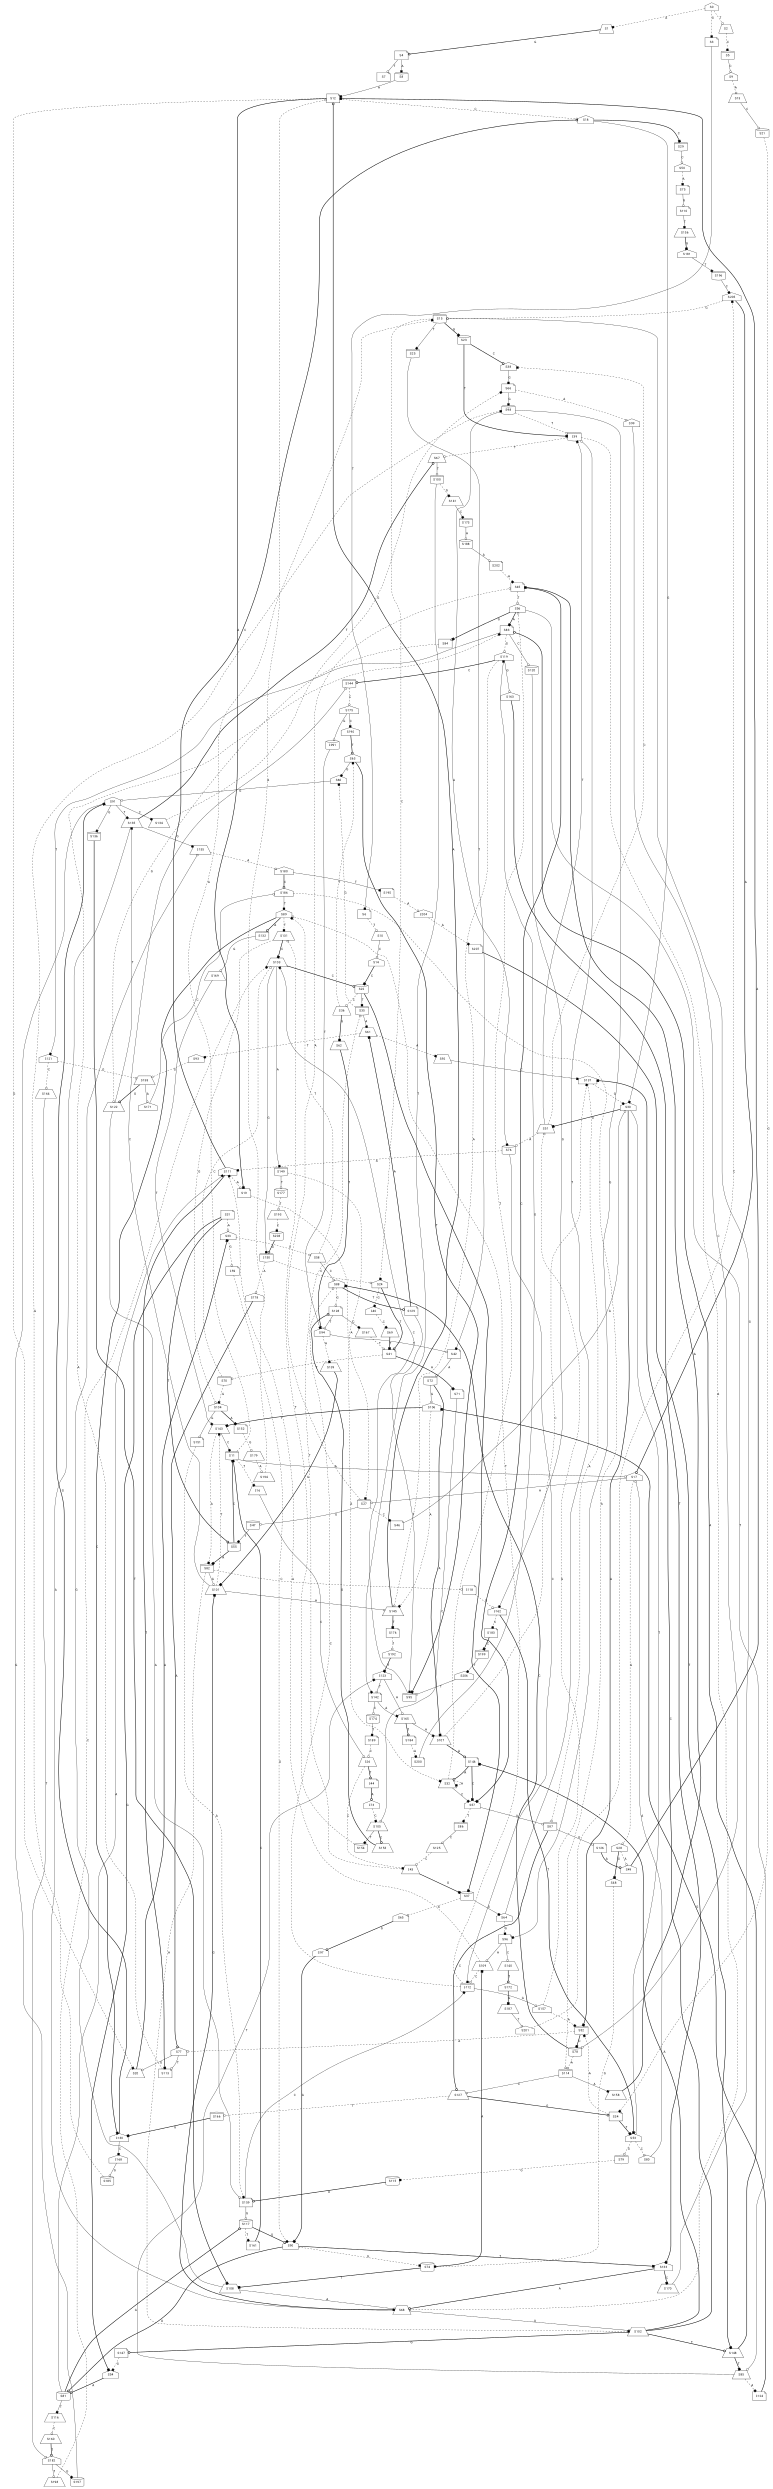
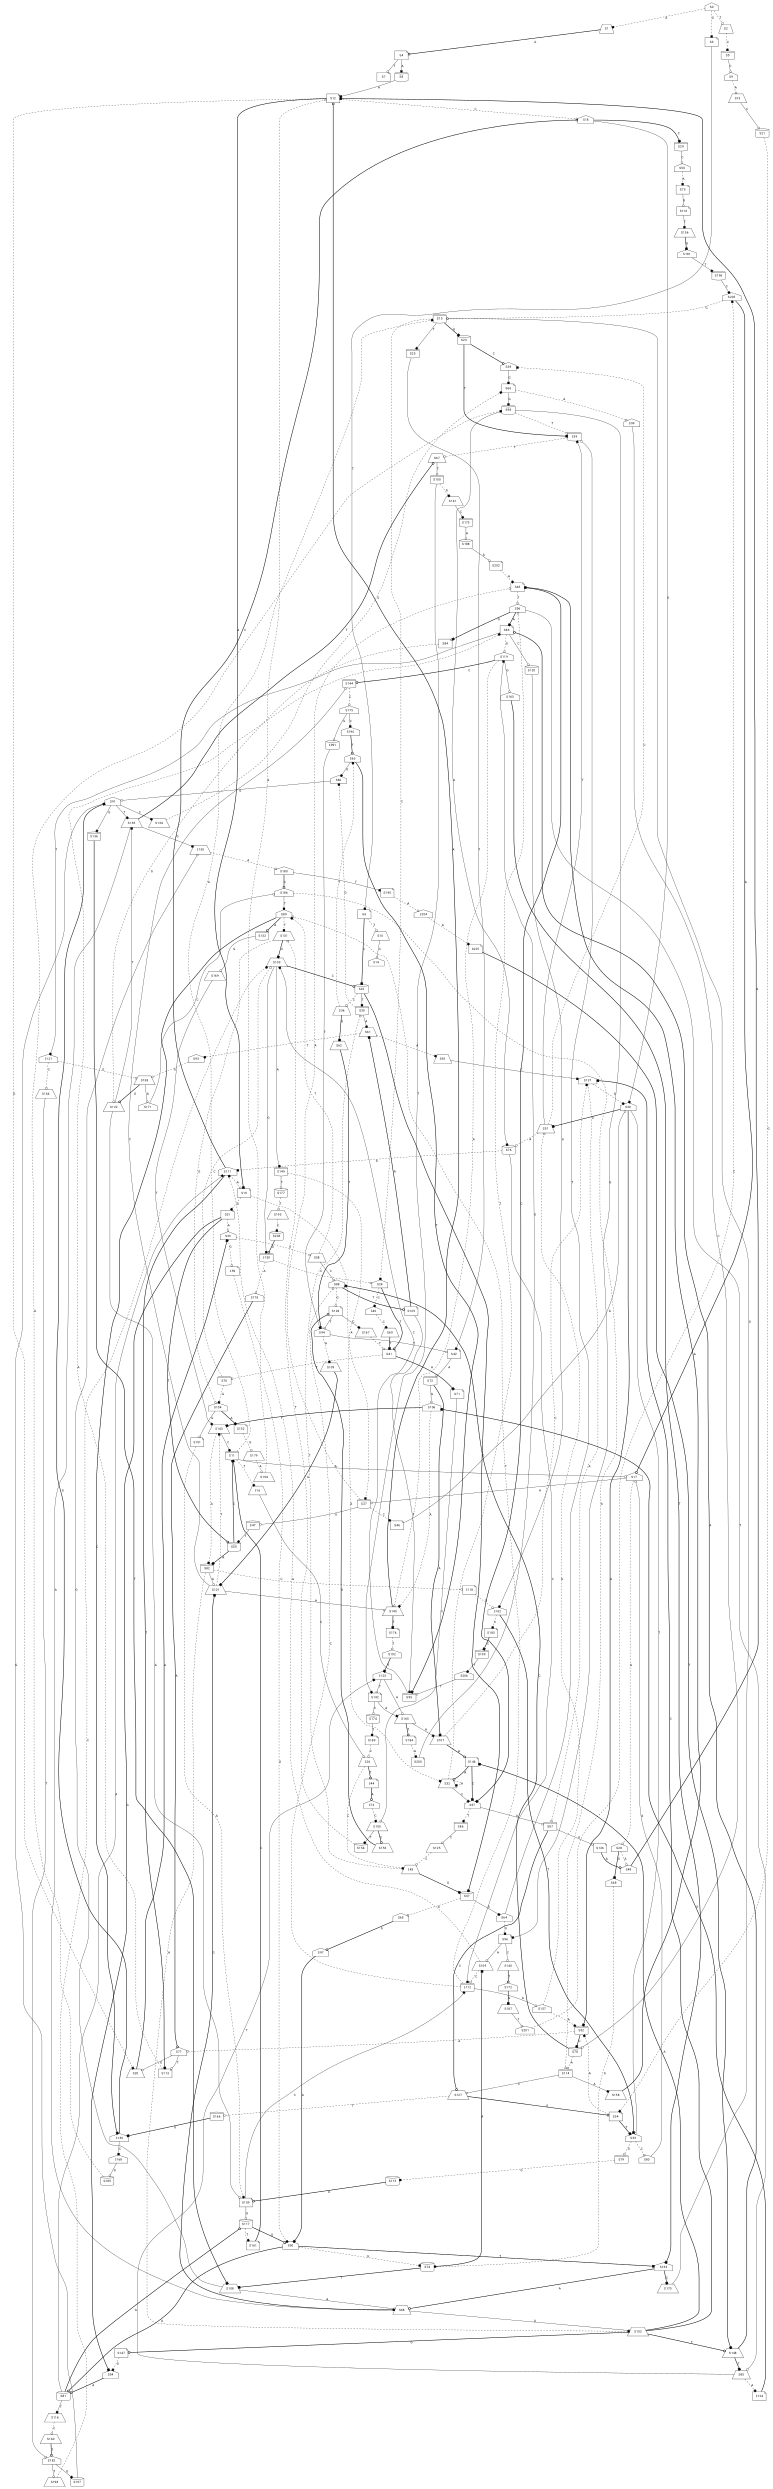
edge "S14" -> "S22": now "S6" -> "S22"
edge "S19" -> "S31": added, label "G"
edge "S39" -> "S68": removed, label "A"
